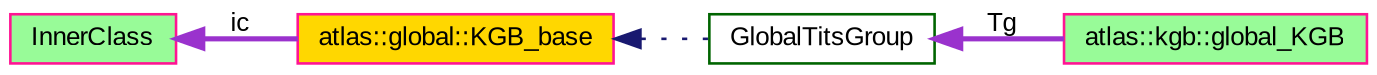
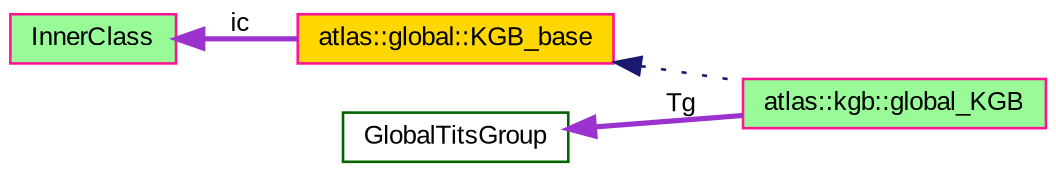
edge "GlobalTitsGroup" -> "atlas::global::KGB_base": now "atlas::kgb::global_KGB" -> "atlas::global::KGB_base"
